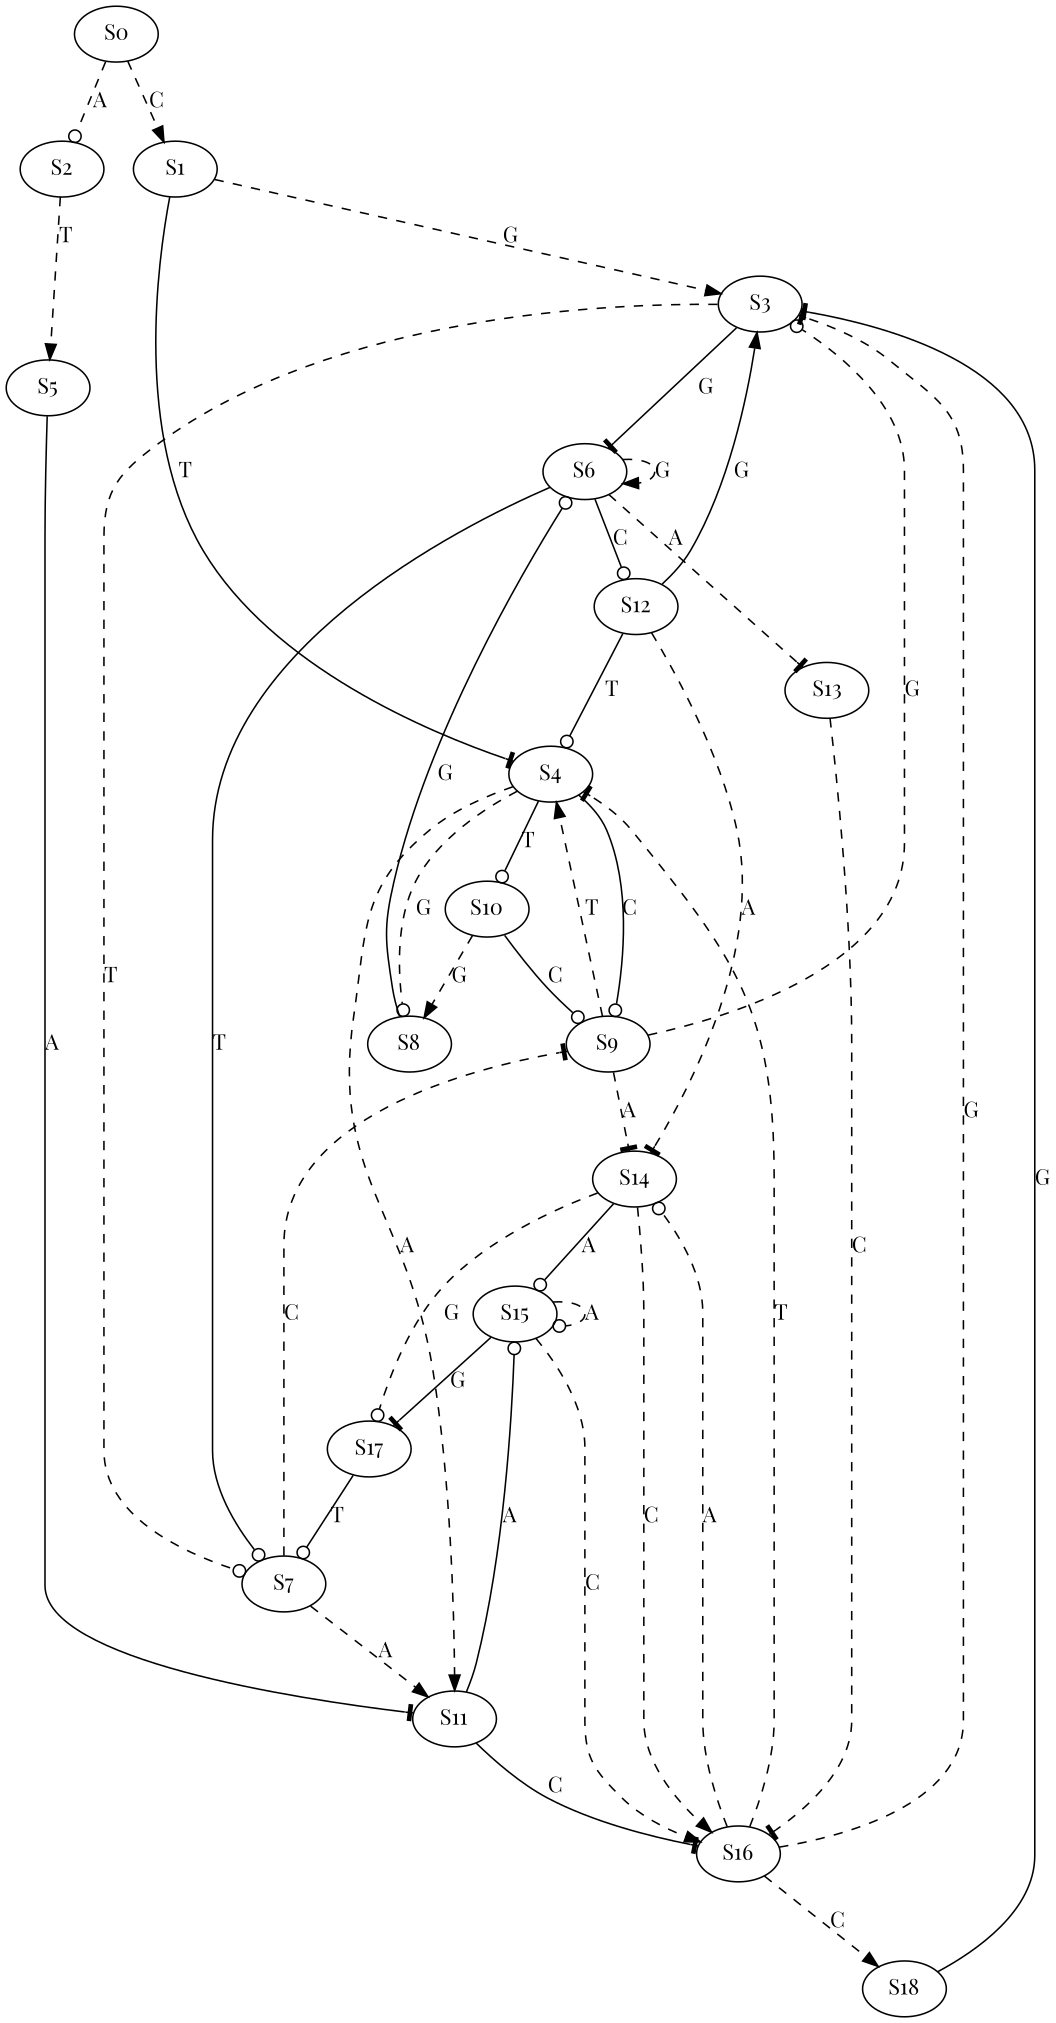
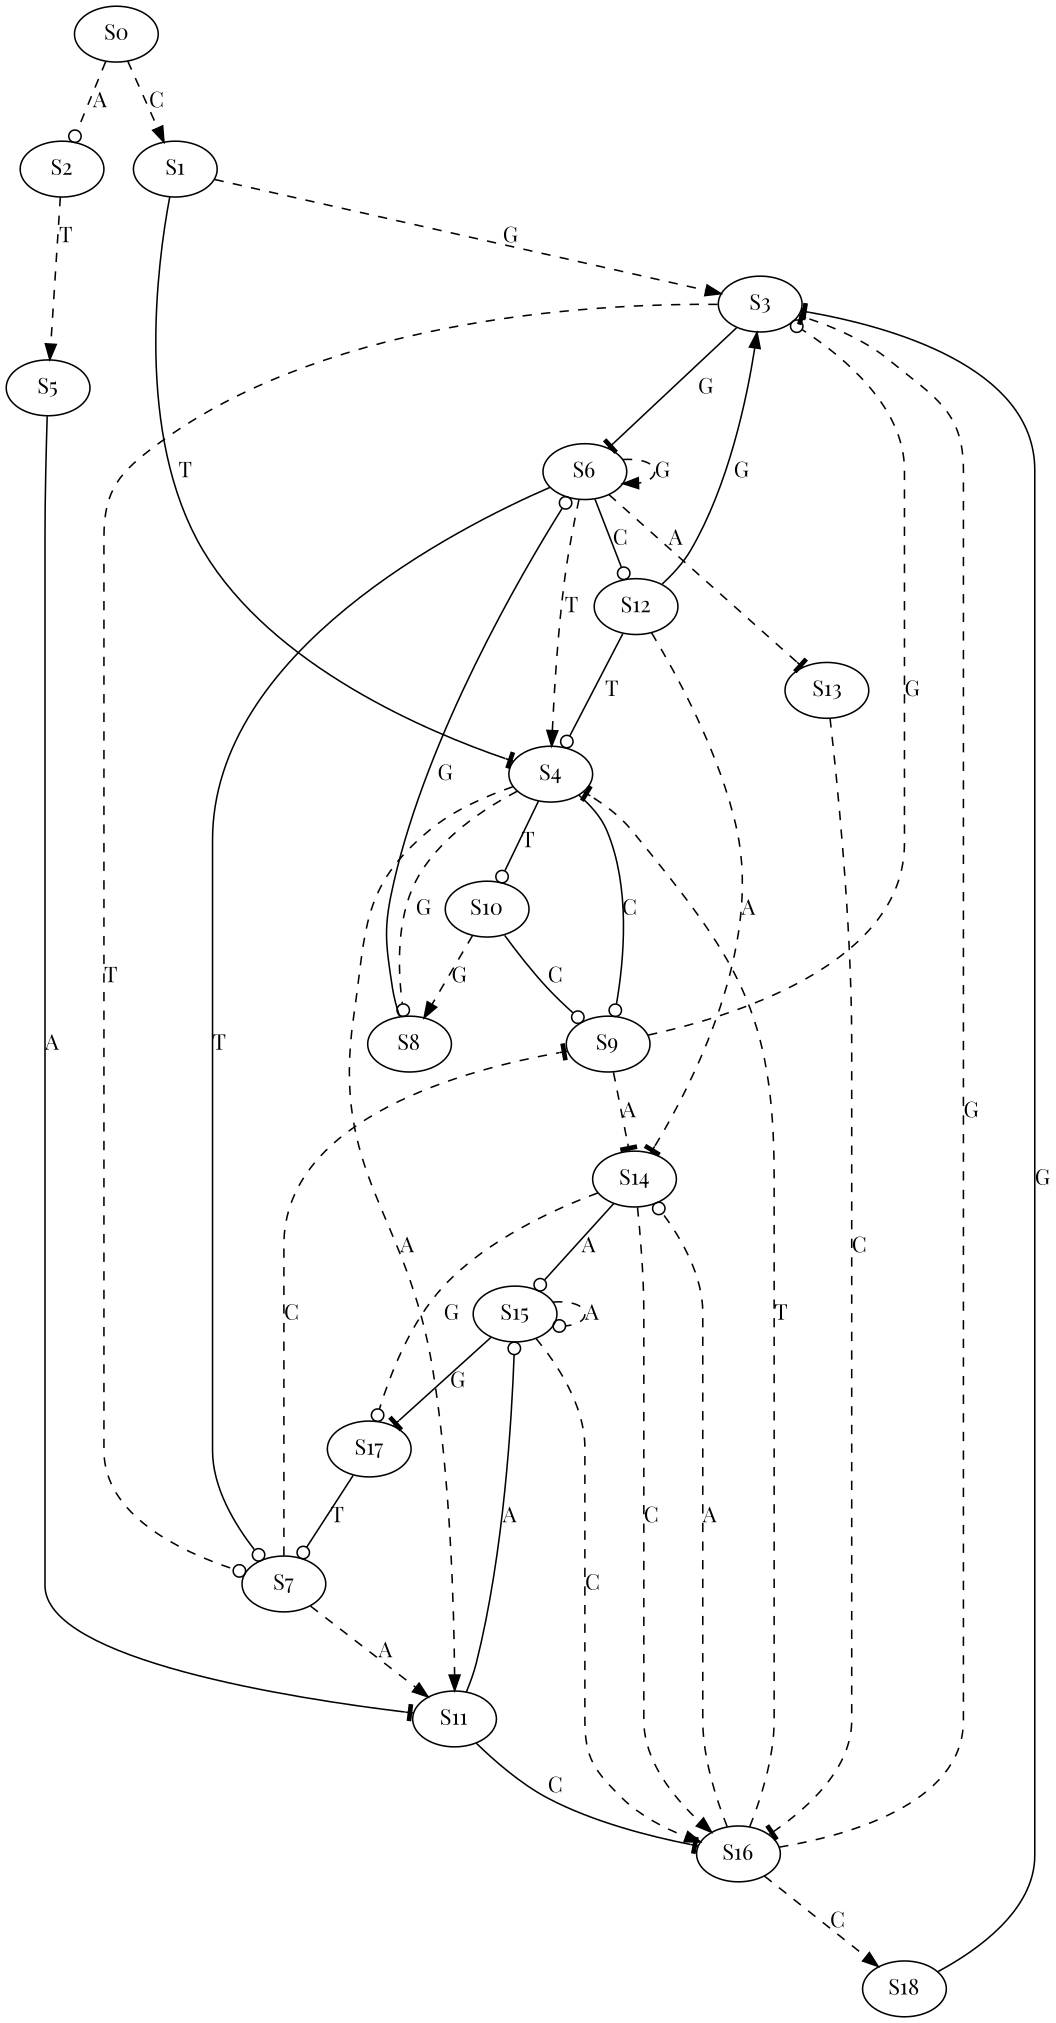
edge "S9" -> "S4": now "S6" -> "S4"
